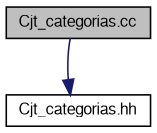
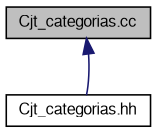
edge "Cjt_categorias.cc" -> "Cjt_categorias.hh": reversed
